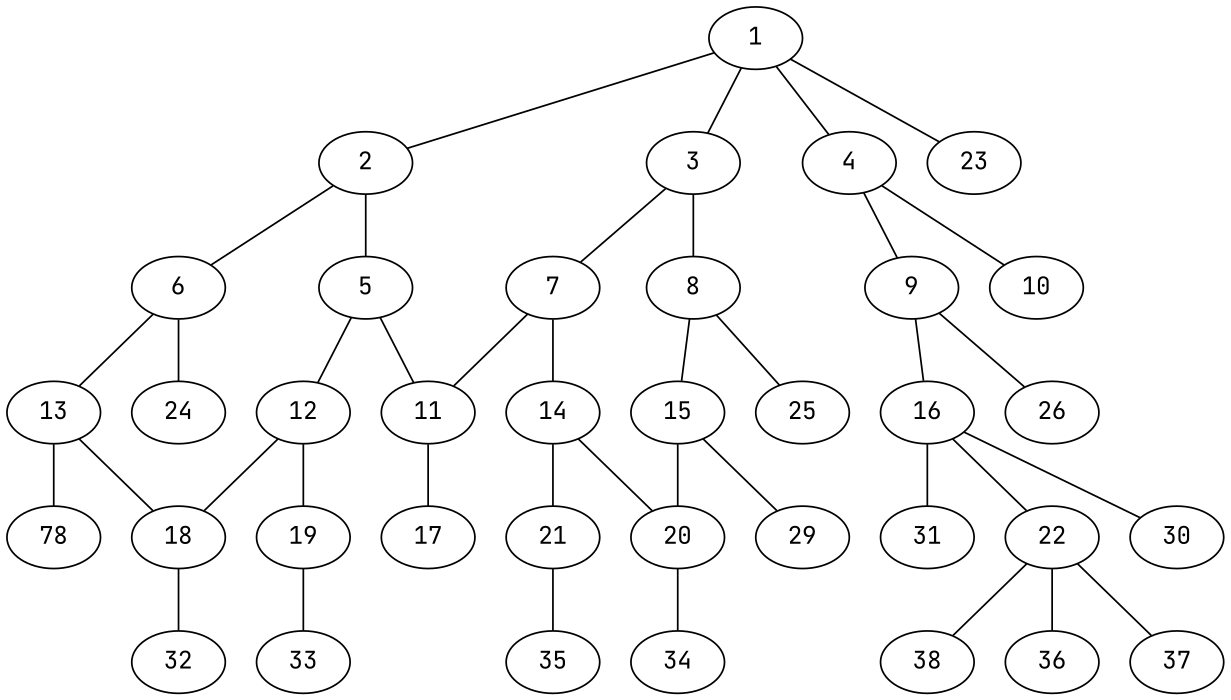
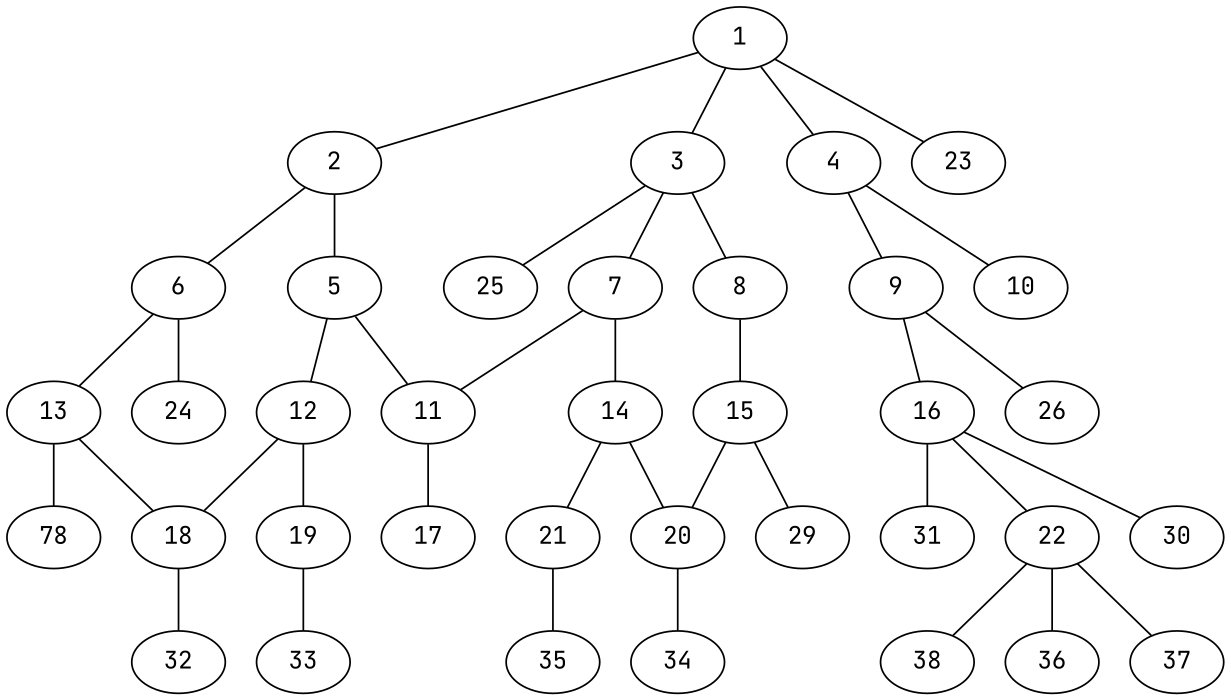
edge "8" -- "25": now "3" -- "25"
